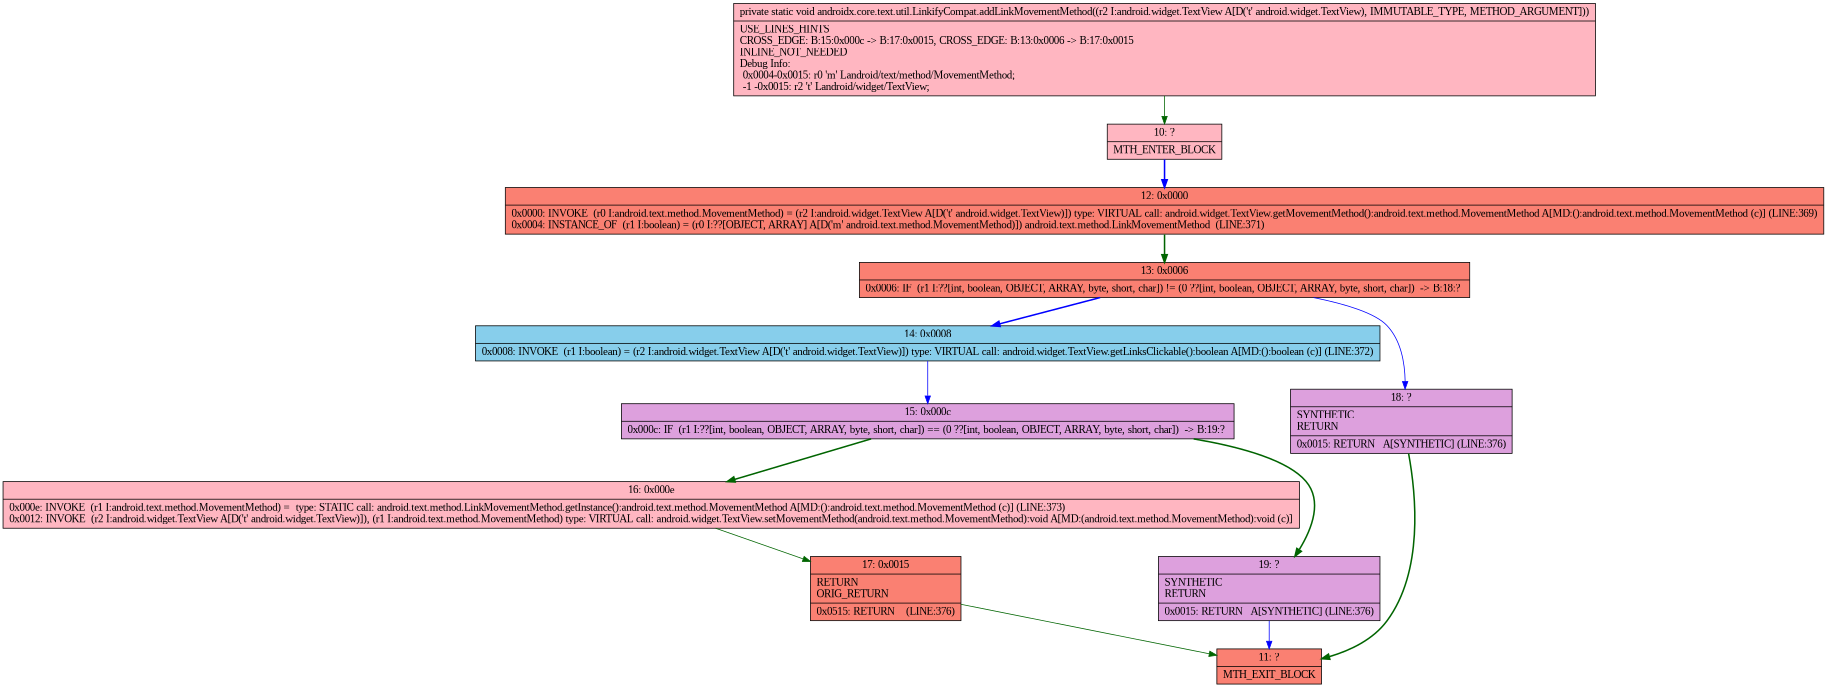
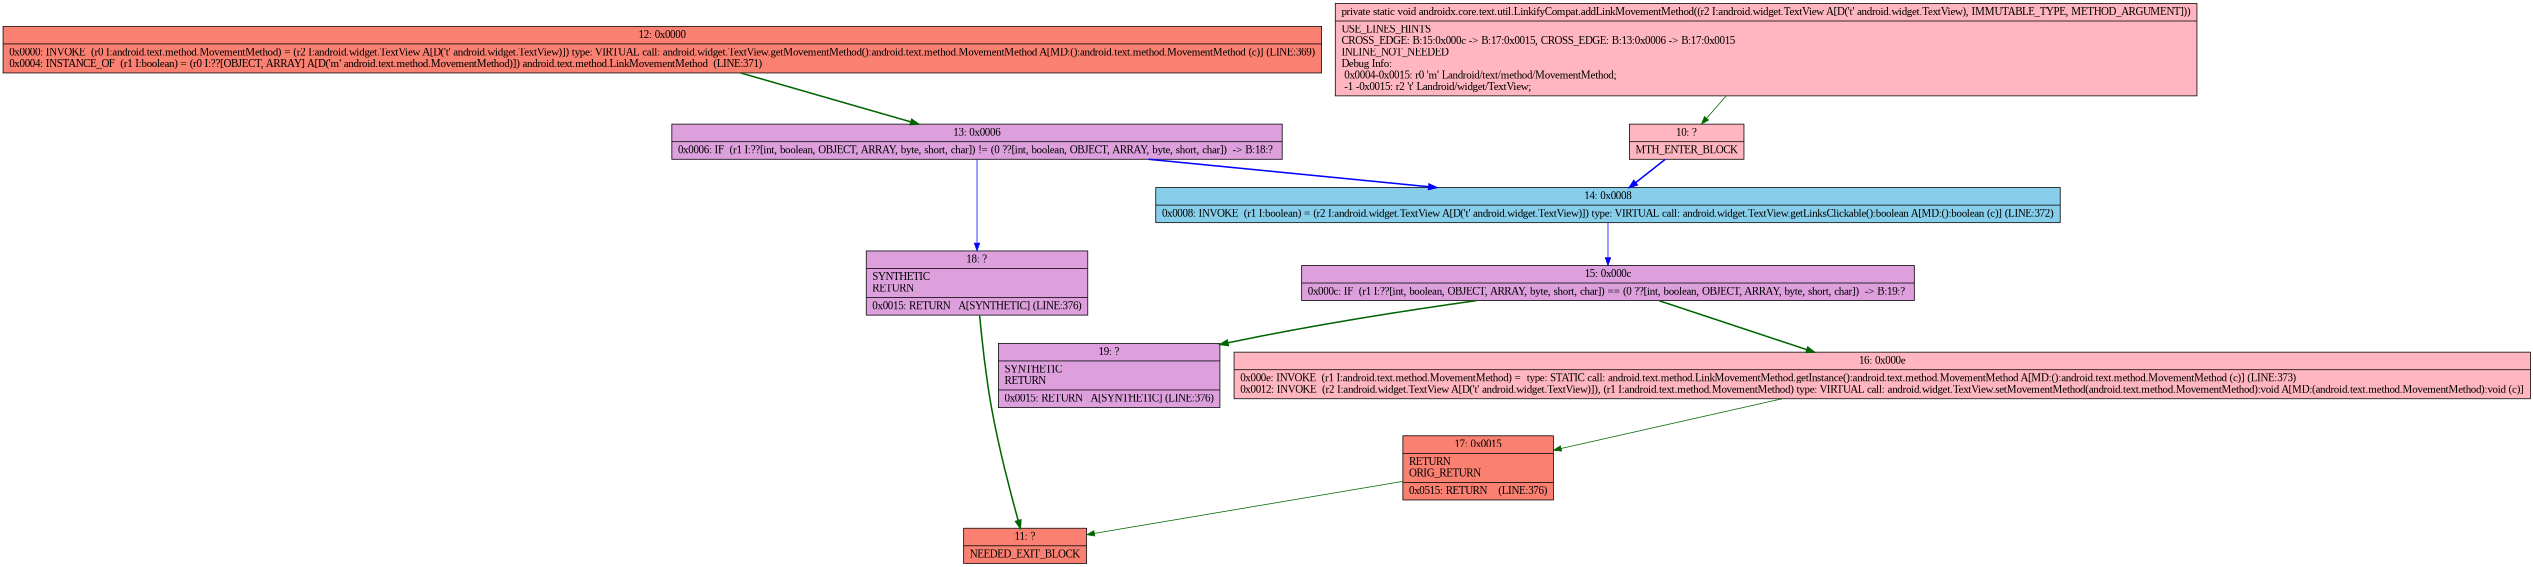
edge "10: ?" -> "12: 0x0000": now "10: ?" -> "14: 0x0008"
node "13: 0x0006": fillcolor salmon -> plum
edge "19: ?" -> "11: ?": removed
node "11: ?": text "MTH_EXIT_BLOCK" -> "NEEDED_EXIT_BLOCK"
